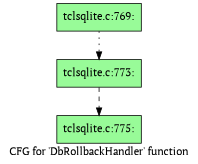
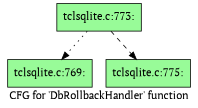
edge "tclsqlite.c:769:" -> "tclsqlite.c:773:": reversed
